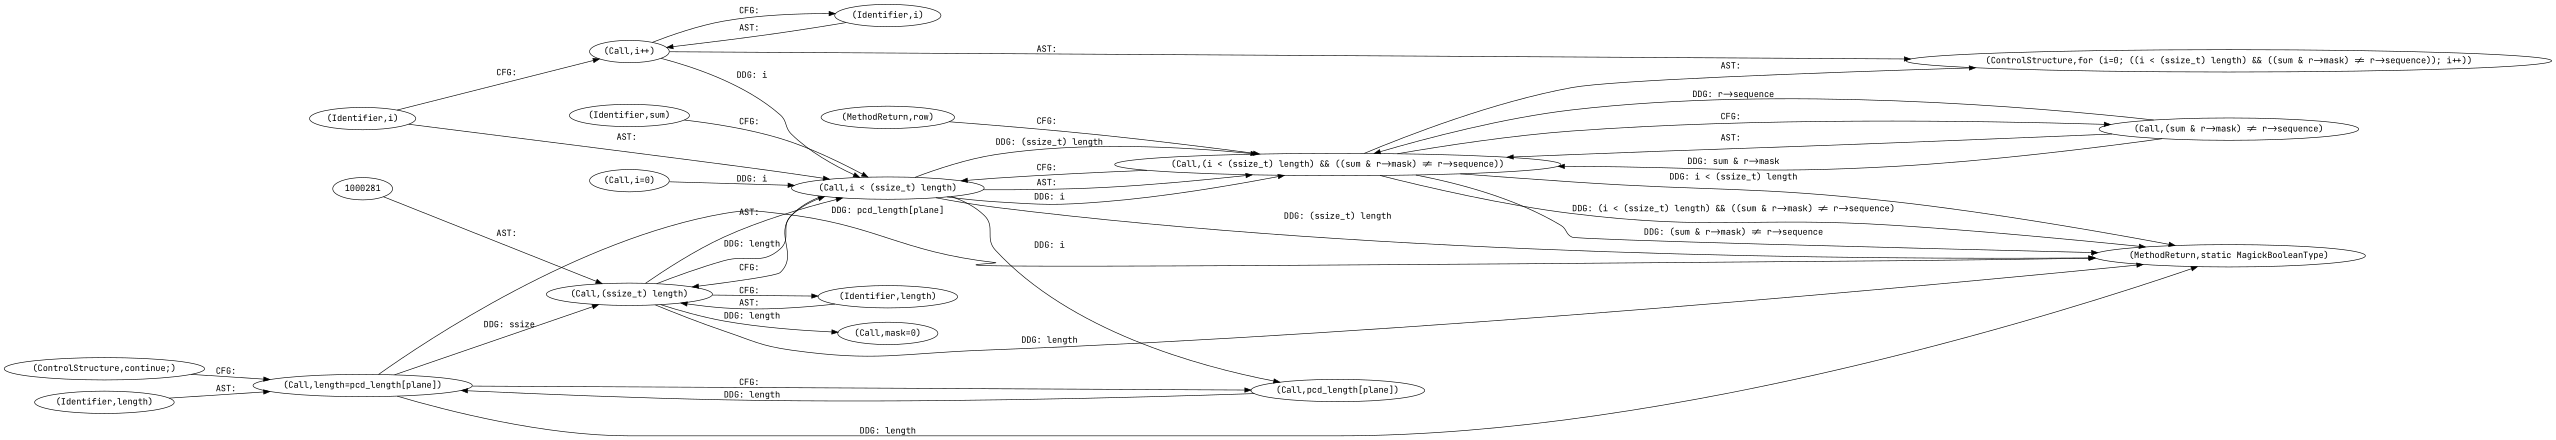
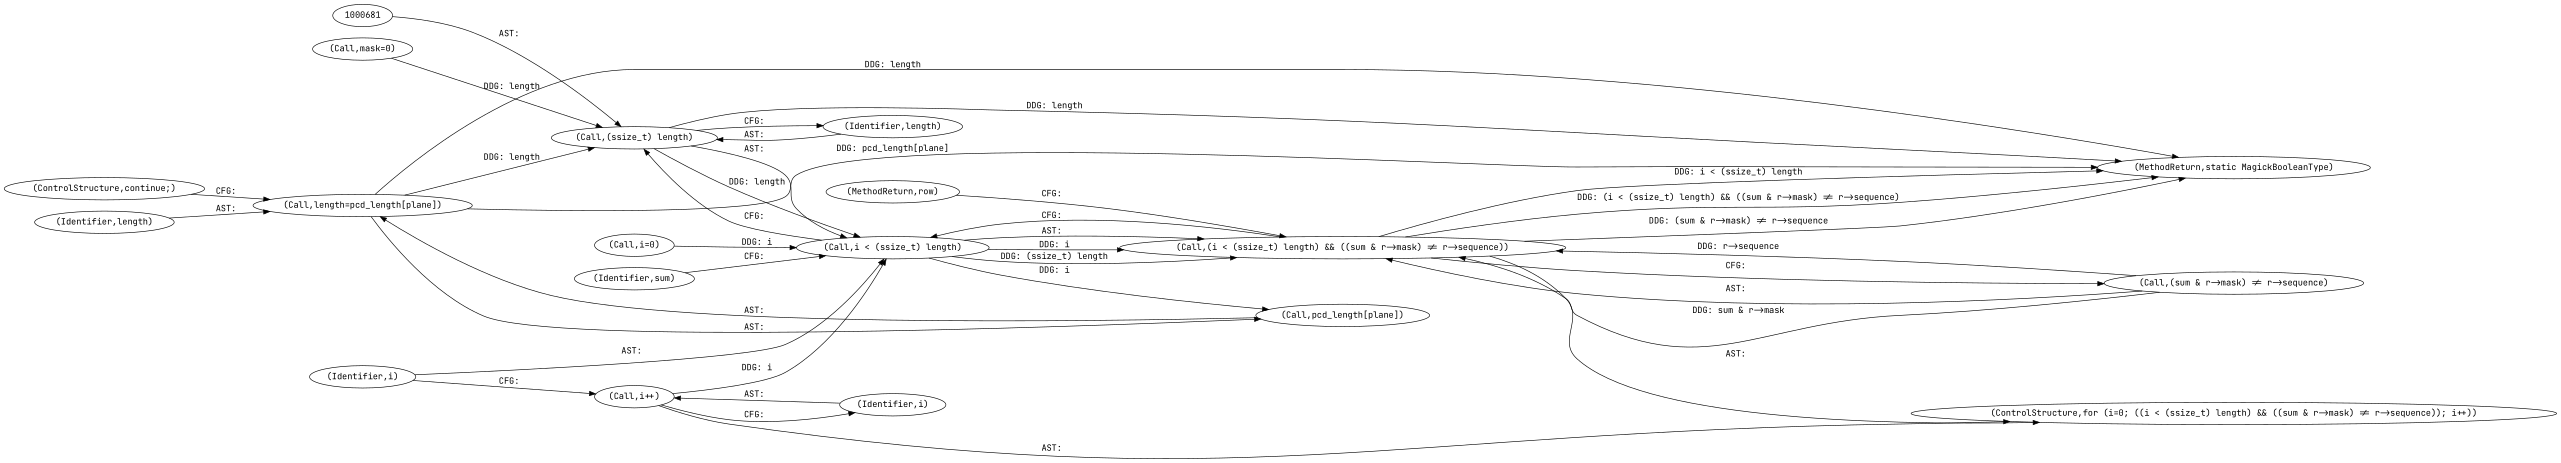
node "1000281": label "1000281" -> "1000681"
edge "(Call,i < (ssize_t) length)" -> "(MethodReturn,static MagickBooleanType)": removed, label "DDG: (ssize_t) length"
edge "(Call,(ssize_t) length)" -> "(Call,mask=0)": reversed
edge "(Call,length=pcd_length[plane])" -> "(Call,(ssize_t) length)": label "DDG: ssize" -> "DDG: length"
edge "(Call,length=pcd_length[plane])" -> "(Call,pcd_length[plane])": label "CFG: " -> "AST: "
edge "(Call,pcd_length[plane])" -> "(Call,length=pcd_length[plane])": label "DDG: length" -> "AST: "
